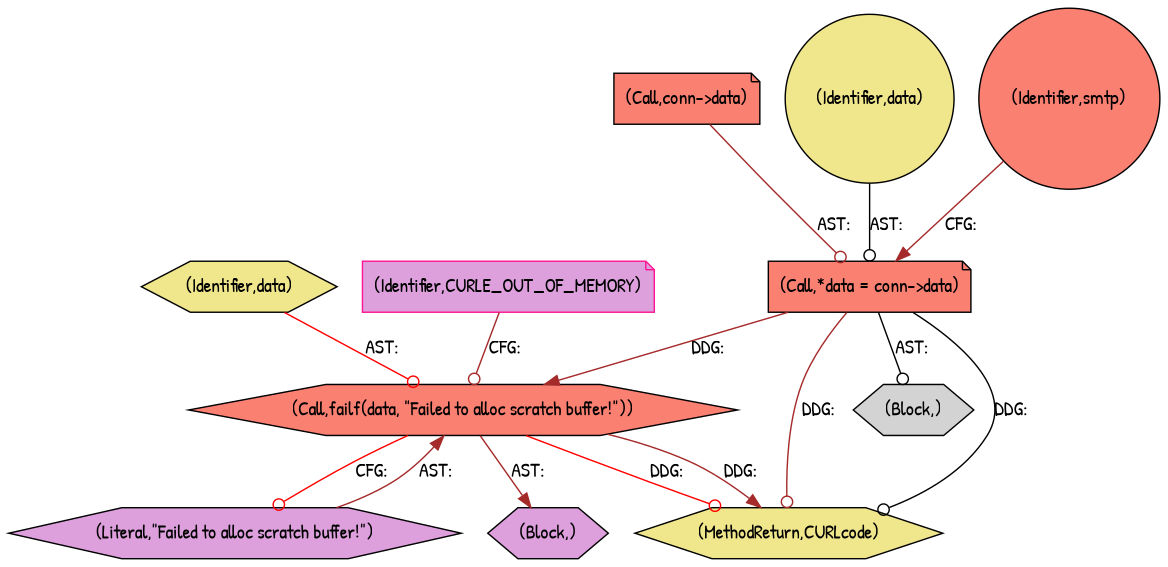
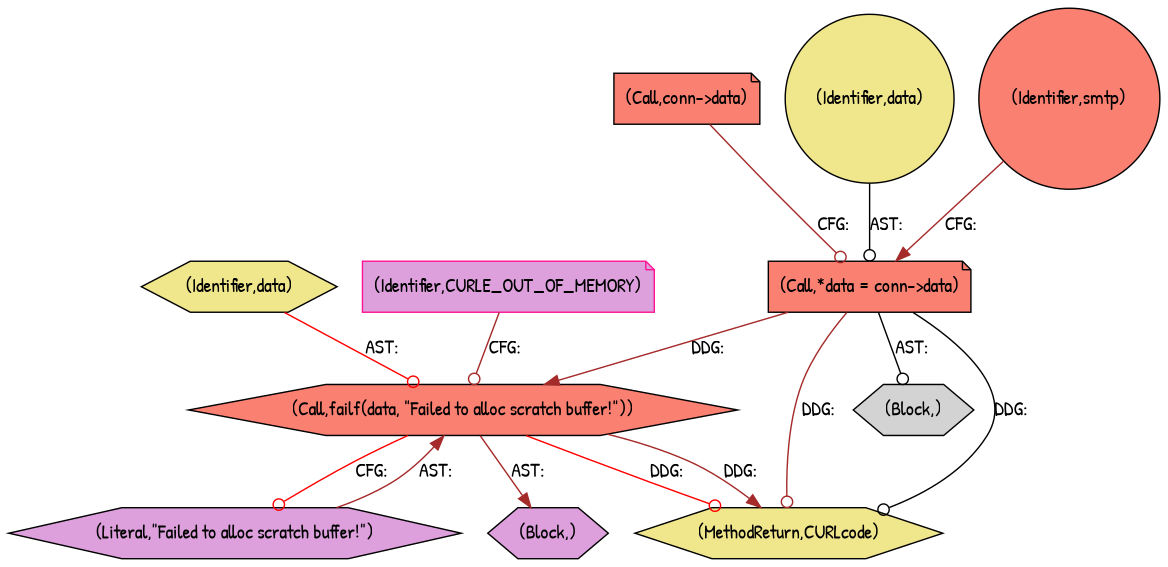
edge "(Call,conn->data)" -> "(Call,*data = conn->data)": label "AST: " -> "CFG: "
